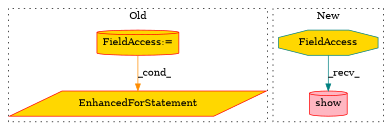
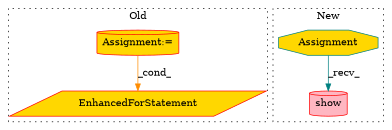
node "FieldAccess:=": label "FieldAccess:=" -> "Assignment:="
node "FieldAccess": label "FieldAccess" -> "Assignment"
